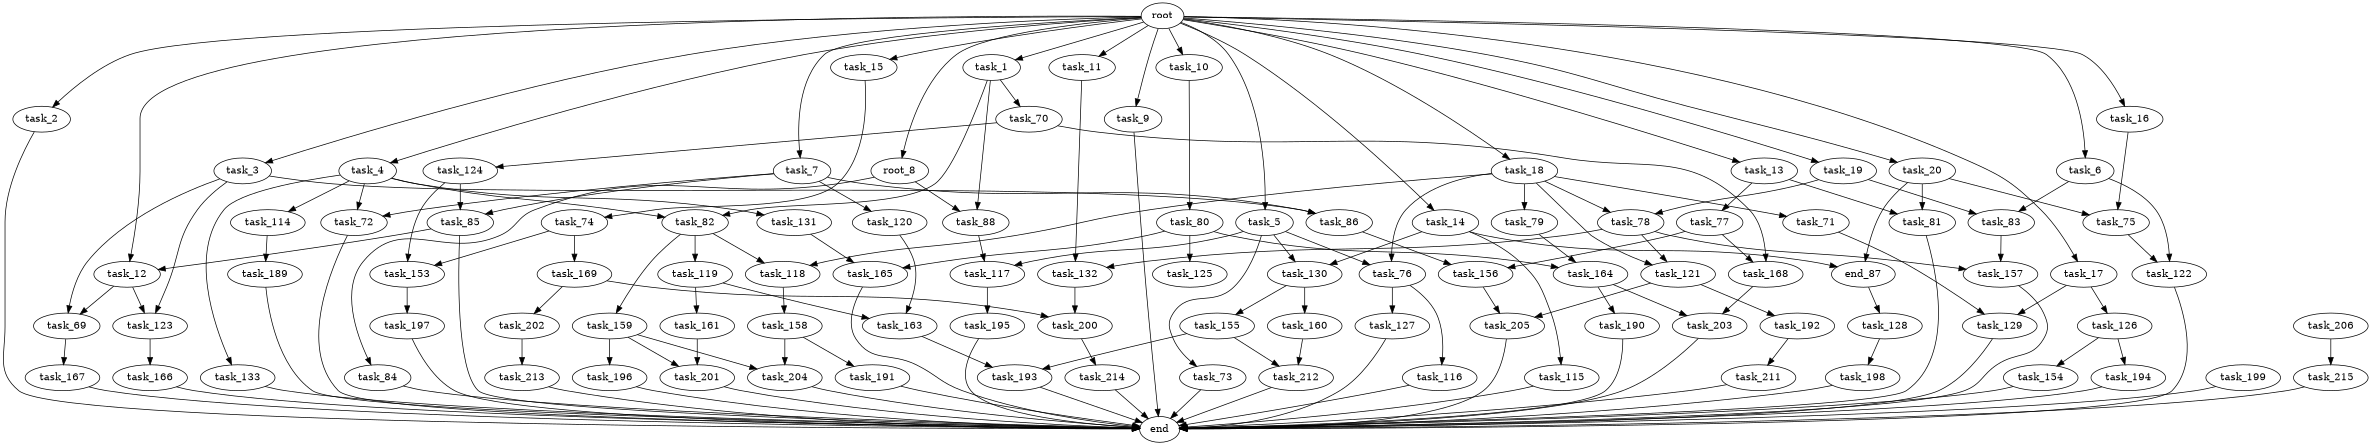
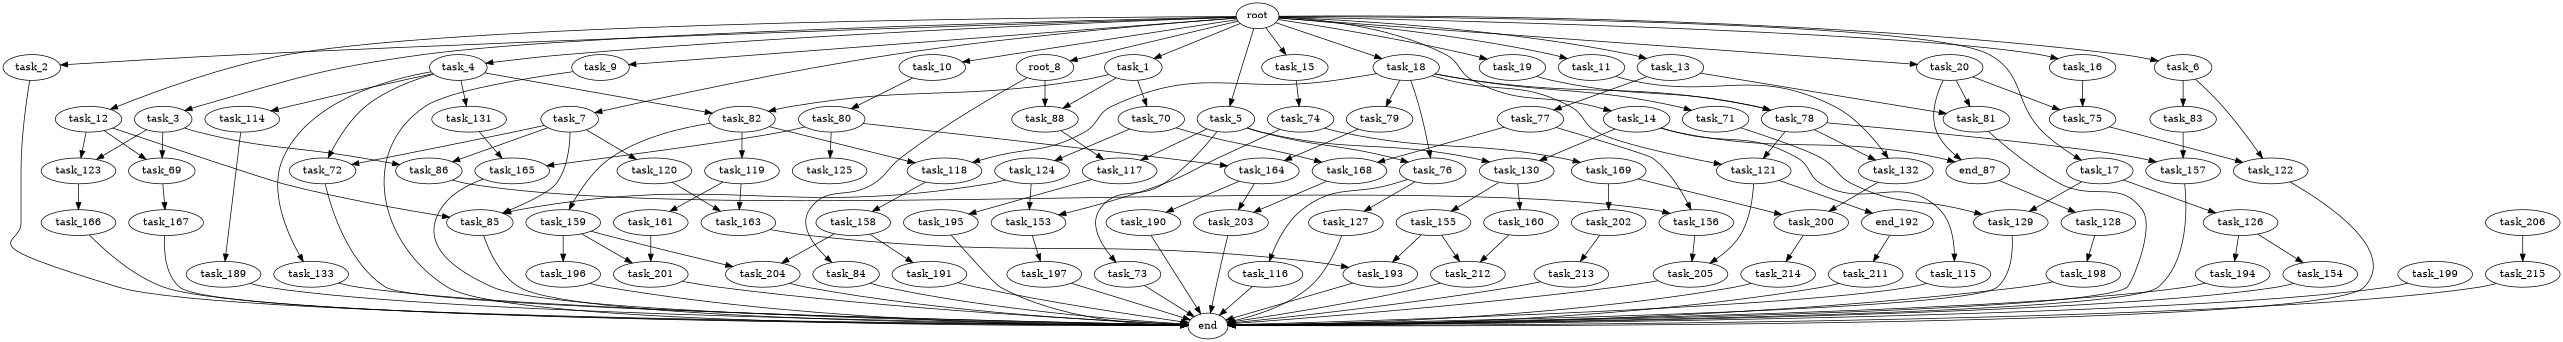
edge "task_19" -> "task_83": removed
edge "task_85" -> "task_12": reversed
node "task_192": label "task_192" -> "end_192"
